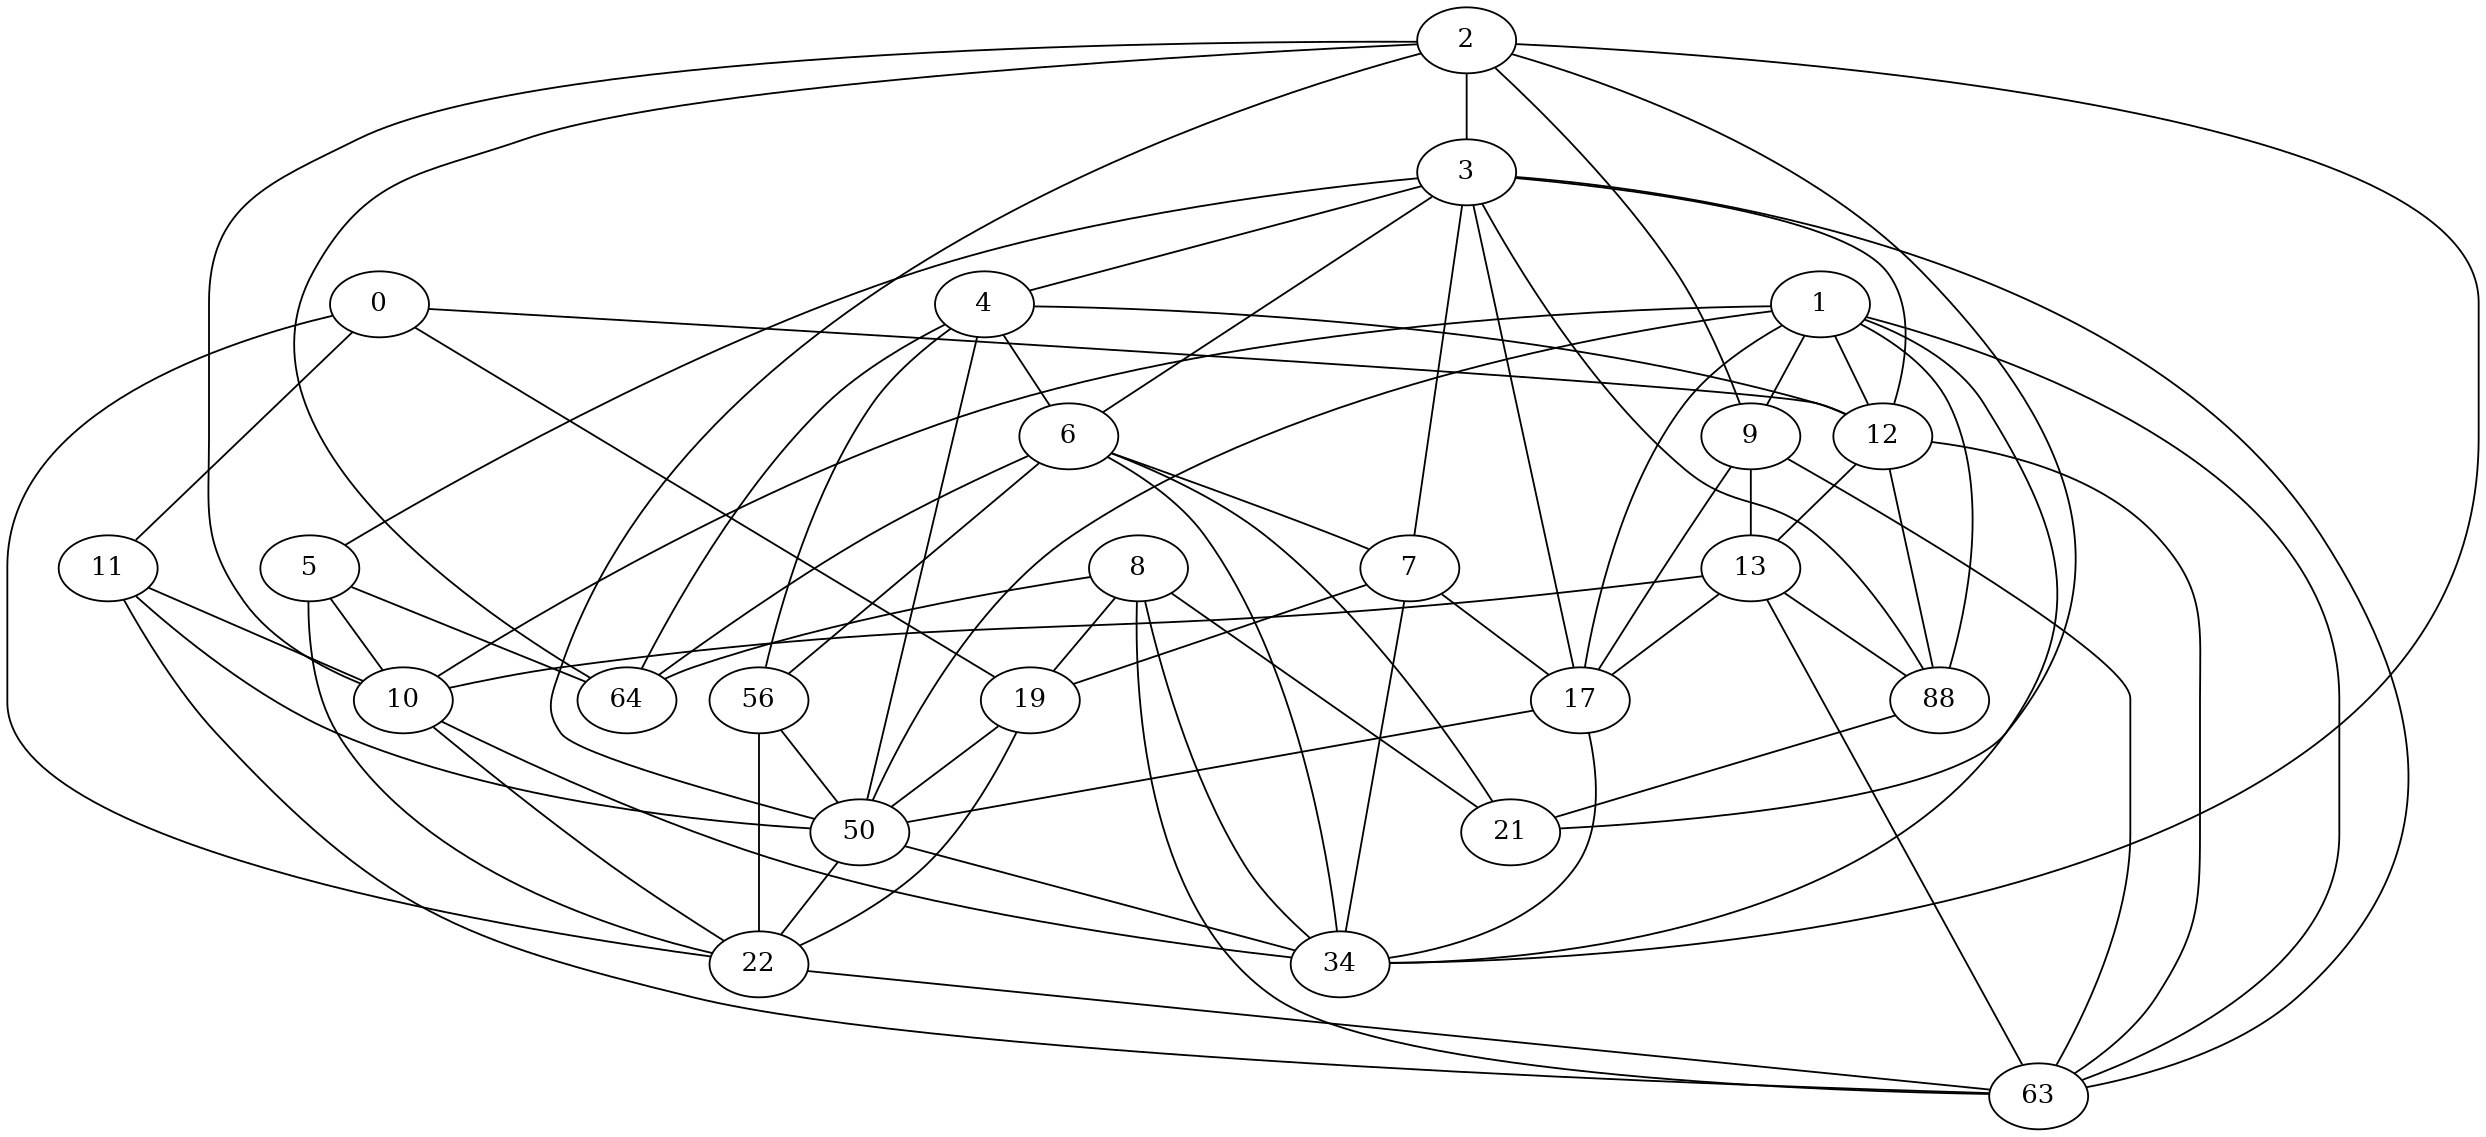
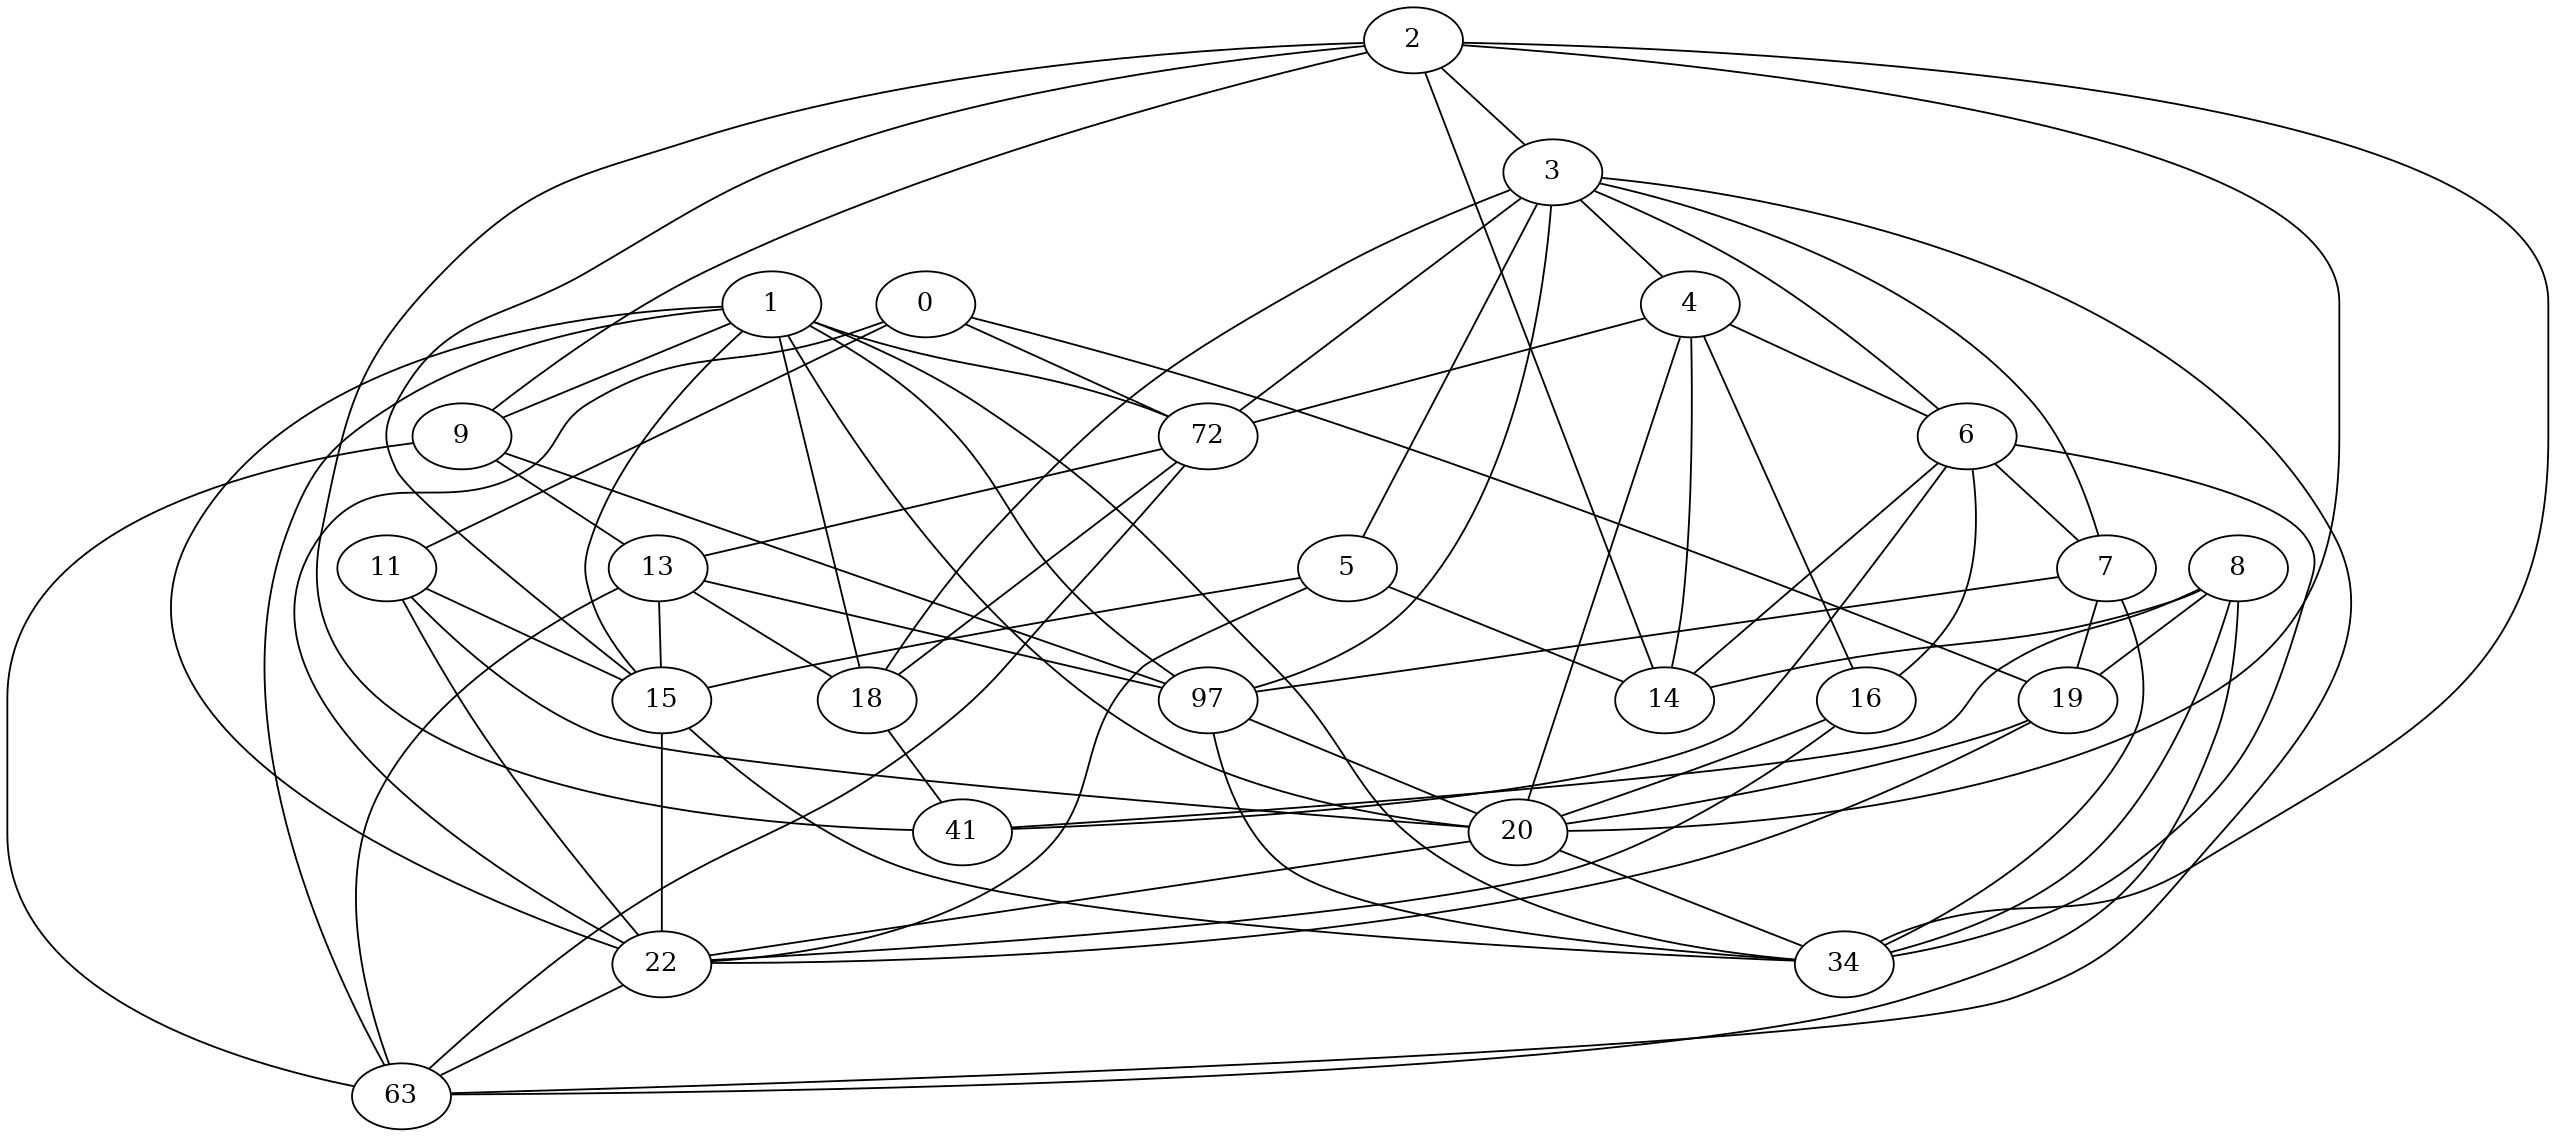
node "12": label "12" -> "72"
edge "1" -- "22": added
node "10": label "10" -> "15"
node "64": label "64" -> "14"
node "56": label "56" -> "16"
node "17": label "17" -> "97"
node "88": label "88" -> "18"
node "50": label "50" -> "20"
node "21": label "21" -> "41"
edge "11" -- "63": now "11" -- "22"
